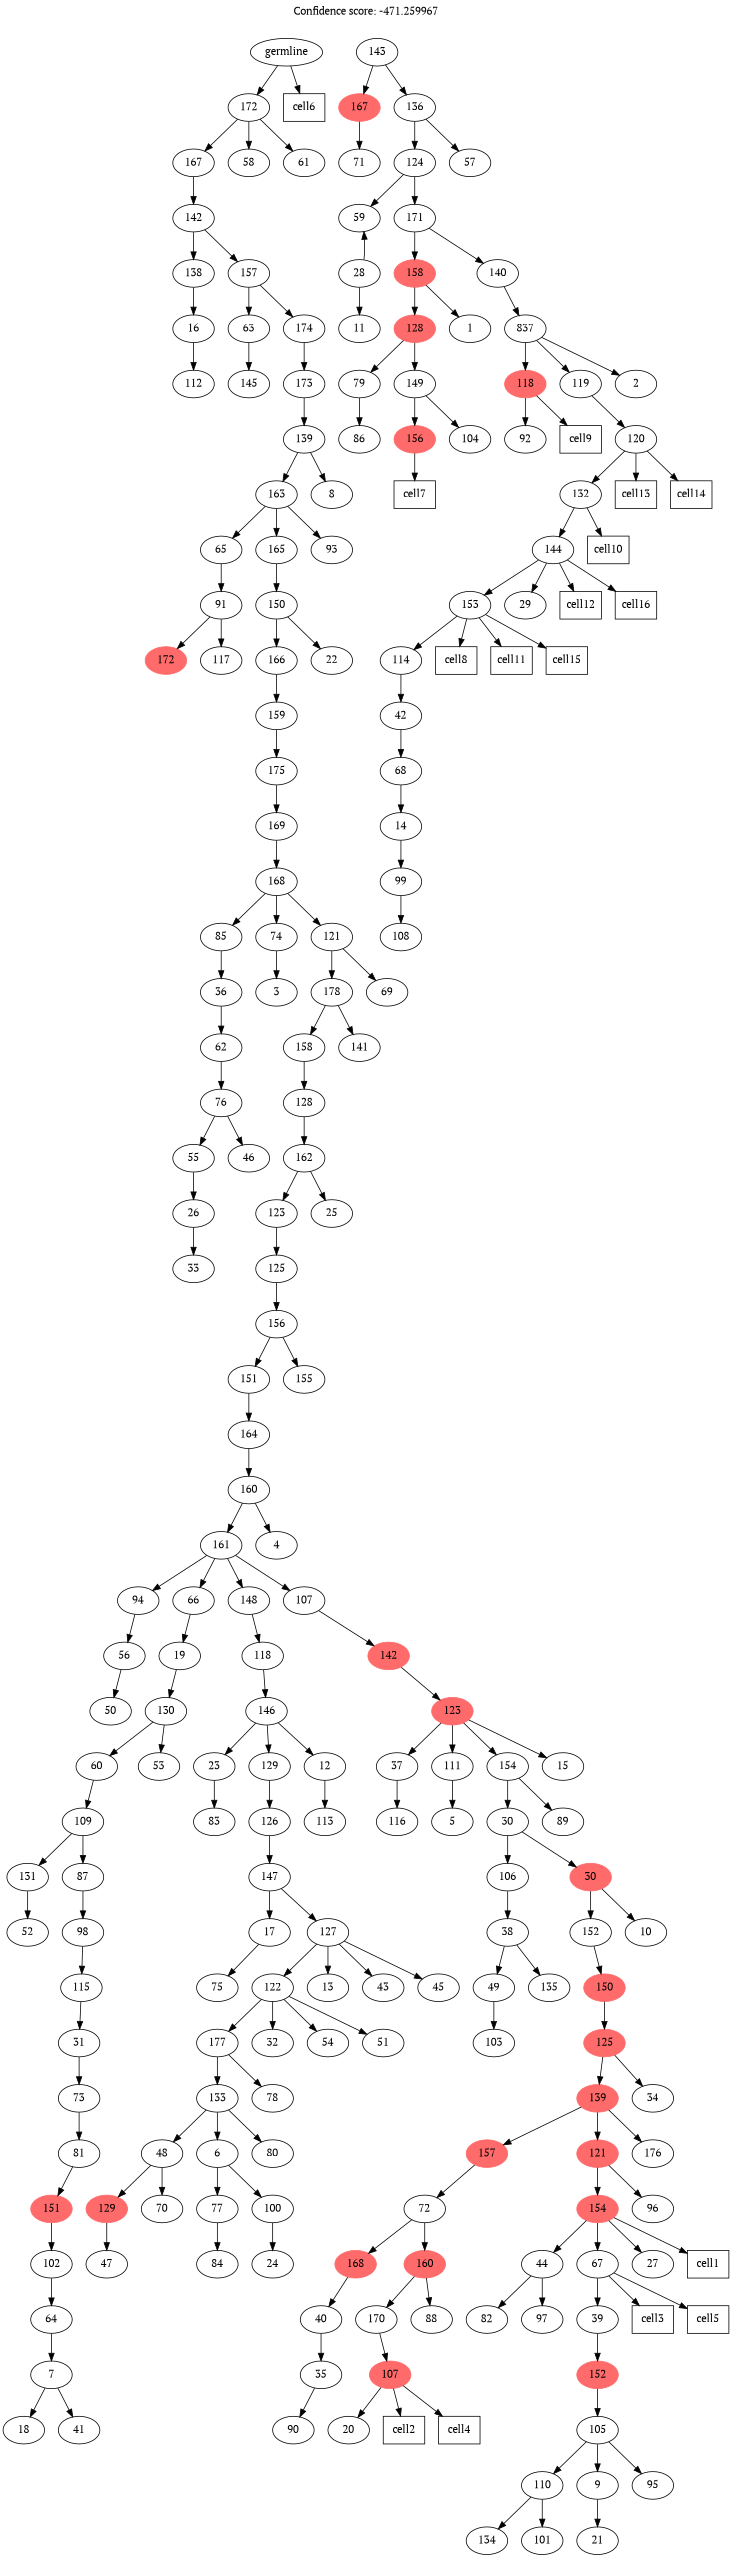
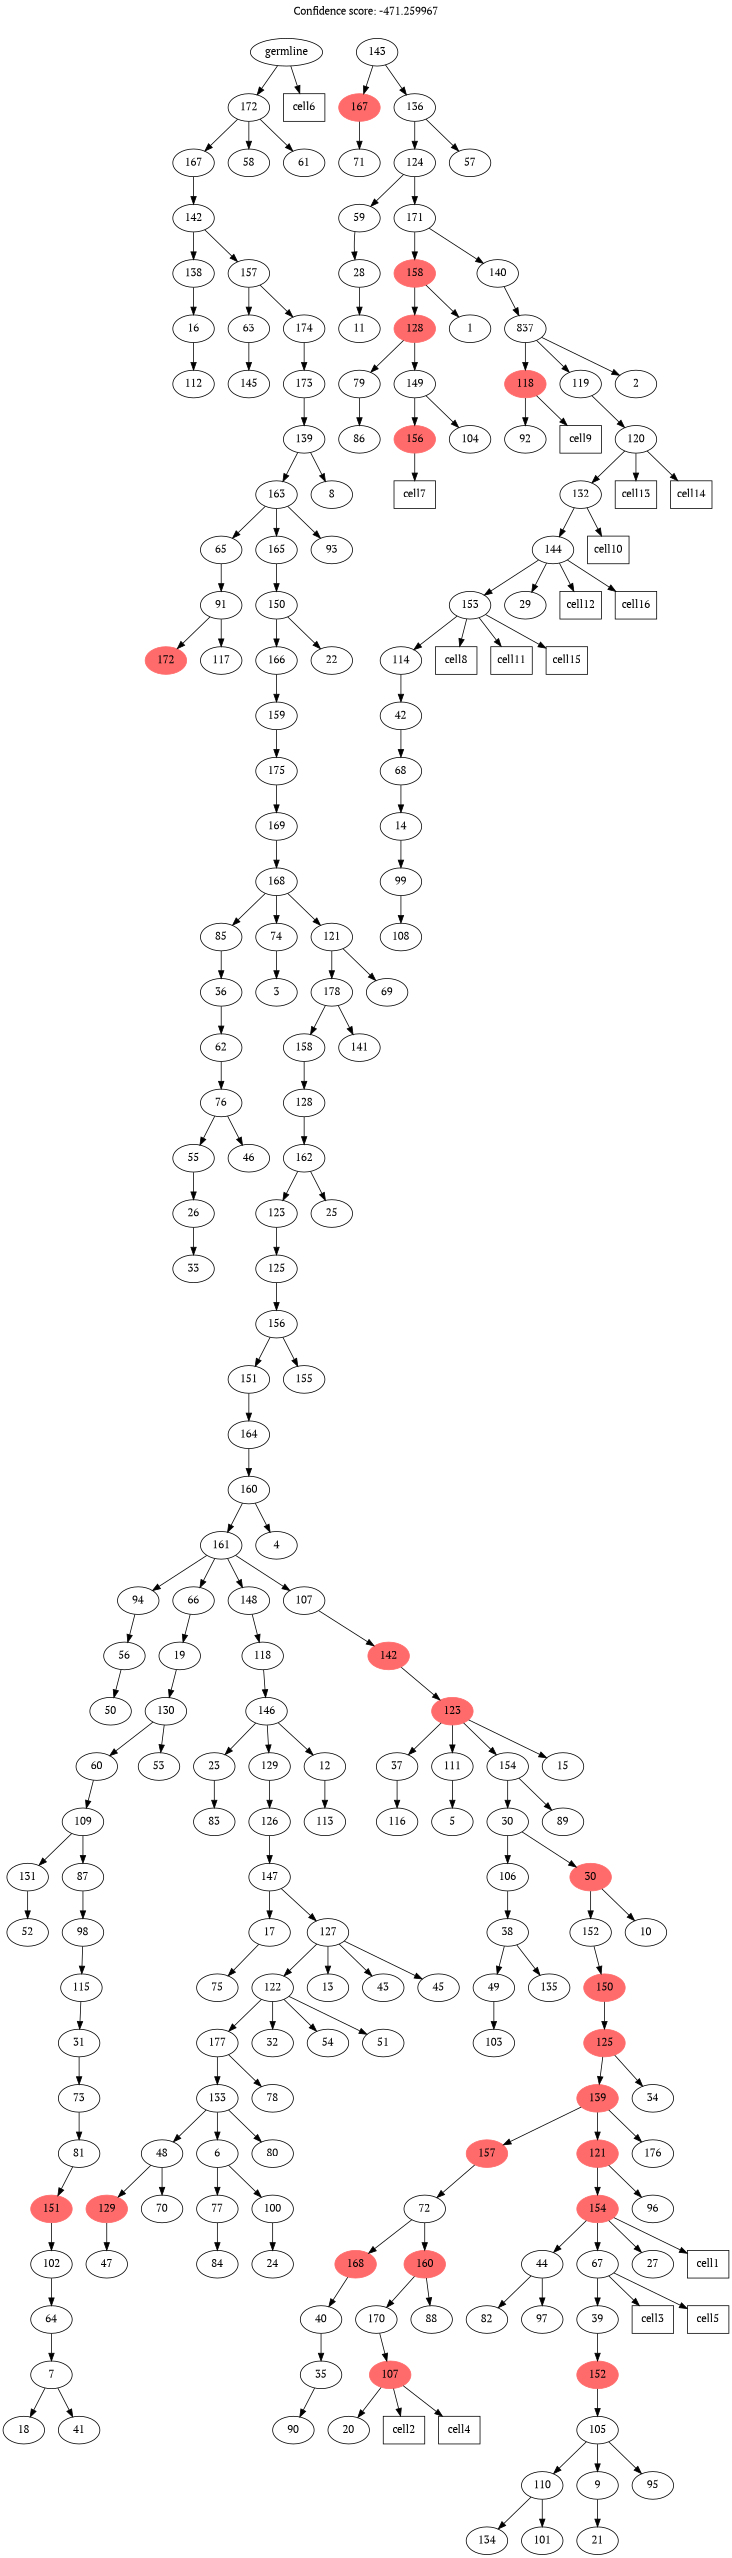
edge "28" -> "59": reversed
